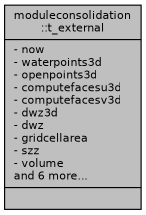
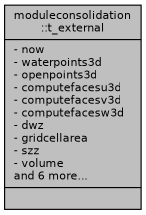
node "moduleconsolidation": text "- dwz3d" -> "- computefacesw3d"
